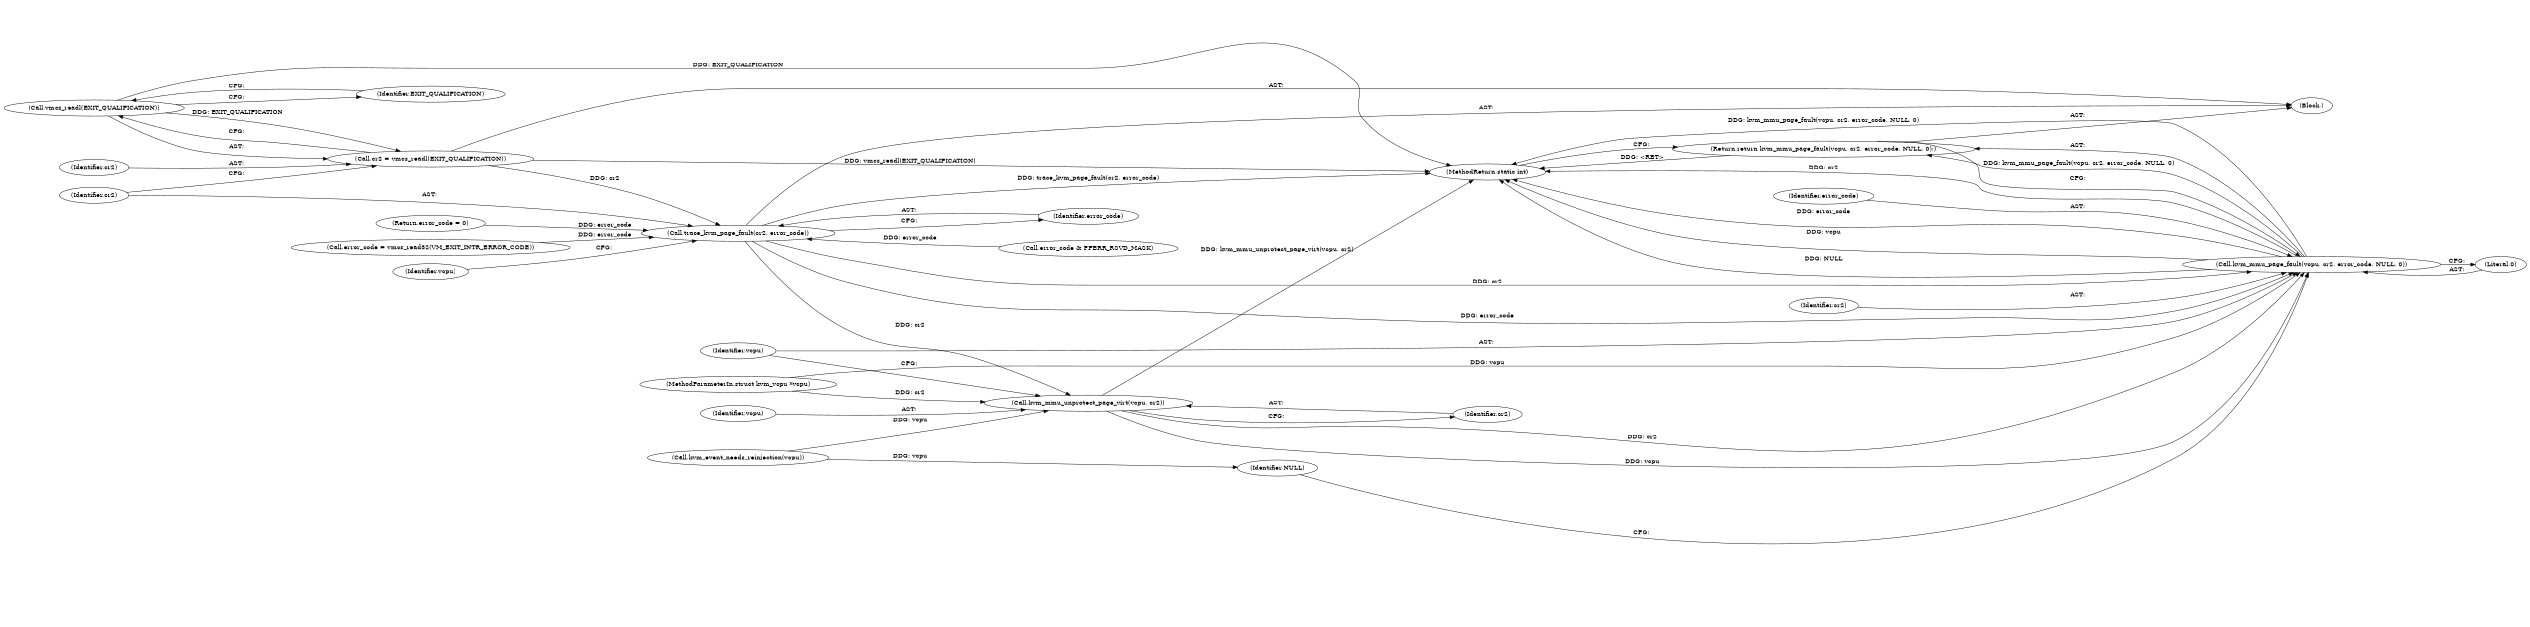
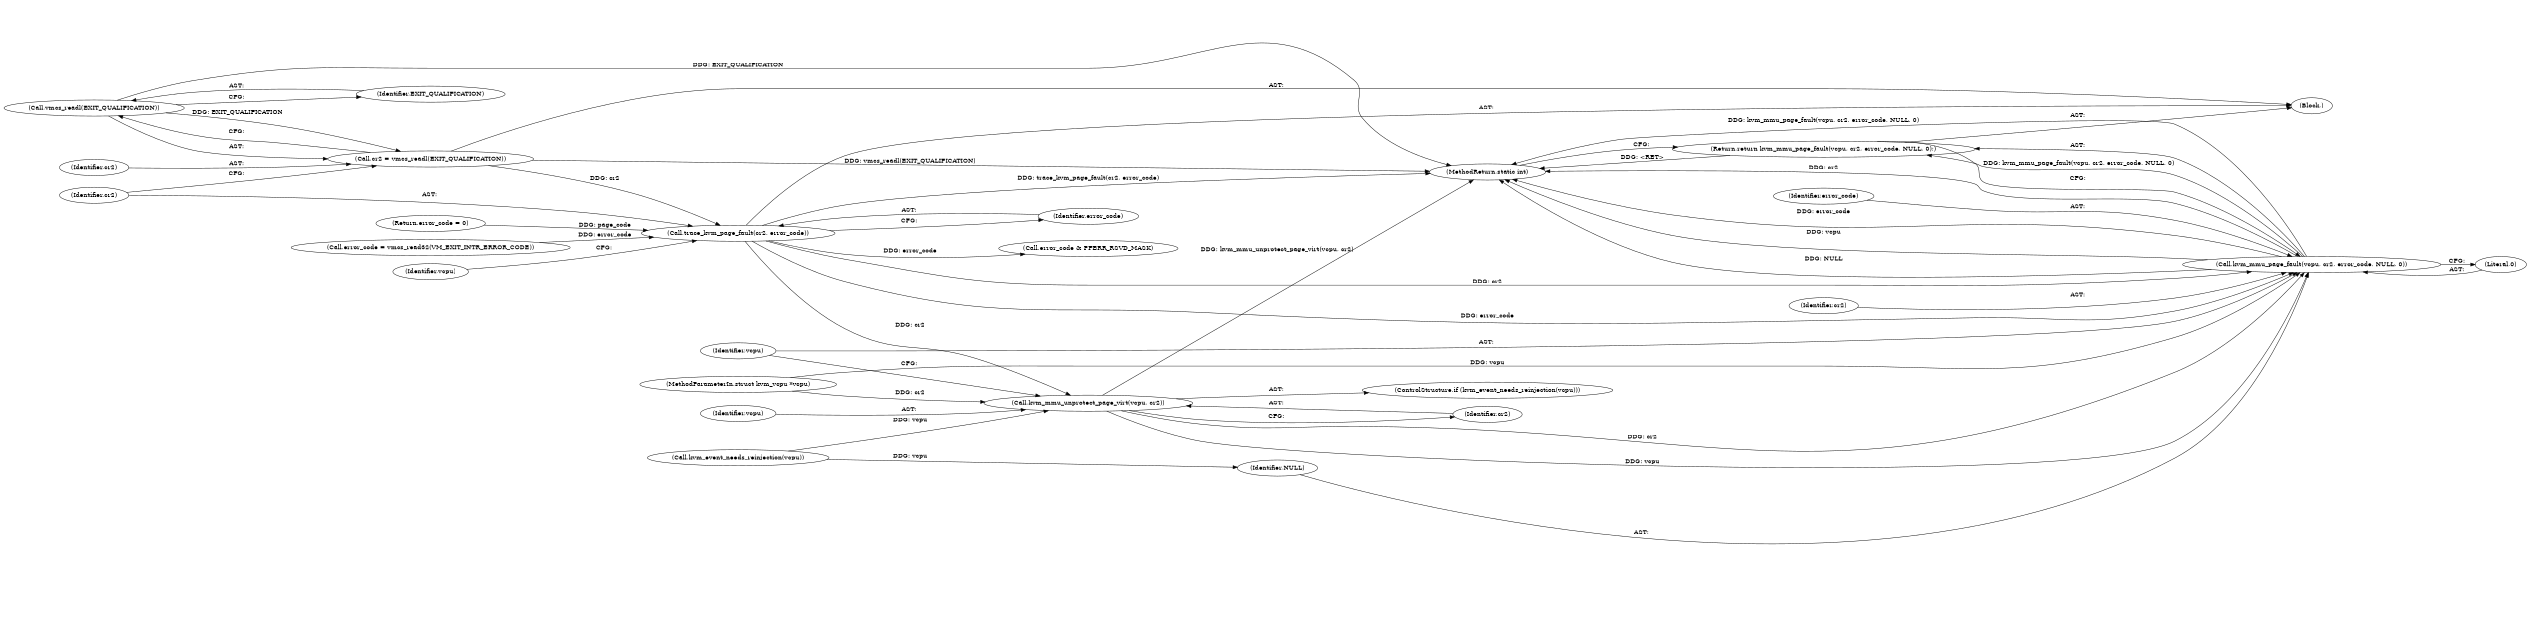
edge "(Identifier,EXIT_QUALIFICATION)" -> "(Call,vmcs_readl(EXIT_QUALIFICATION))": label "CFG: " -> "AST: "
edge "(Return,error_code = 0)" -> "(Call,trace_kvm_page_fault(cr2, error_code))": label "DDG: error_code" -> "DDG: page_code"
edge "(Call,error_code & PFERR_RSVD_MASK)" -> "(Call,trace_kvm_page_fault(cr2, error_code))": reversed
node "(ControlStructure,if (kvm_event_needs_reinjection(vcpu)))": added
edge "(Identifier,NULL)" -> "(Call,kvm_mmu_page_fault(vcpu, cr2, error_code, NULL, 0))": label "CFG: " -> "AST: "
